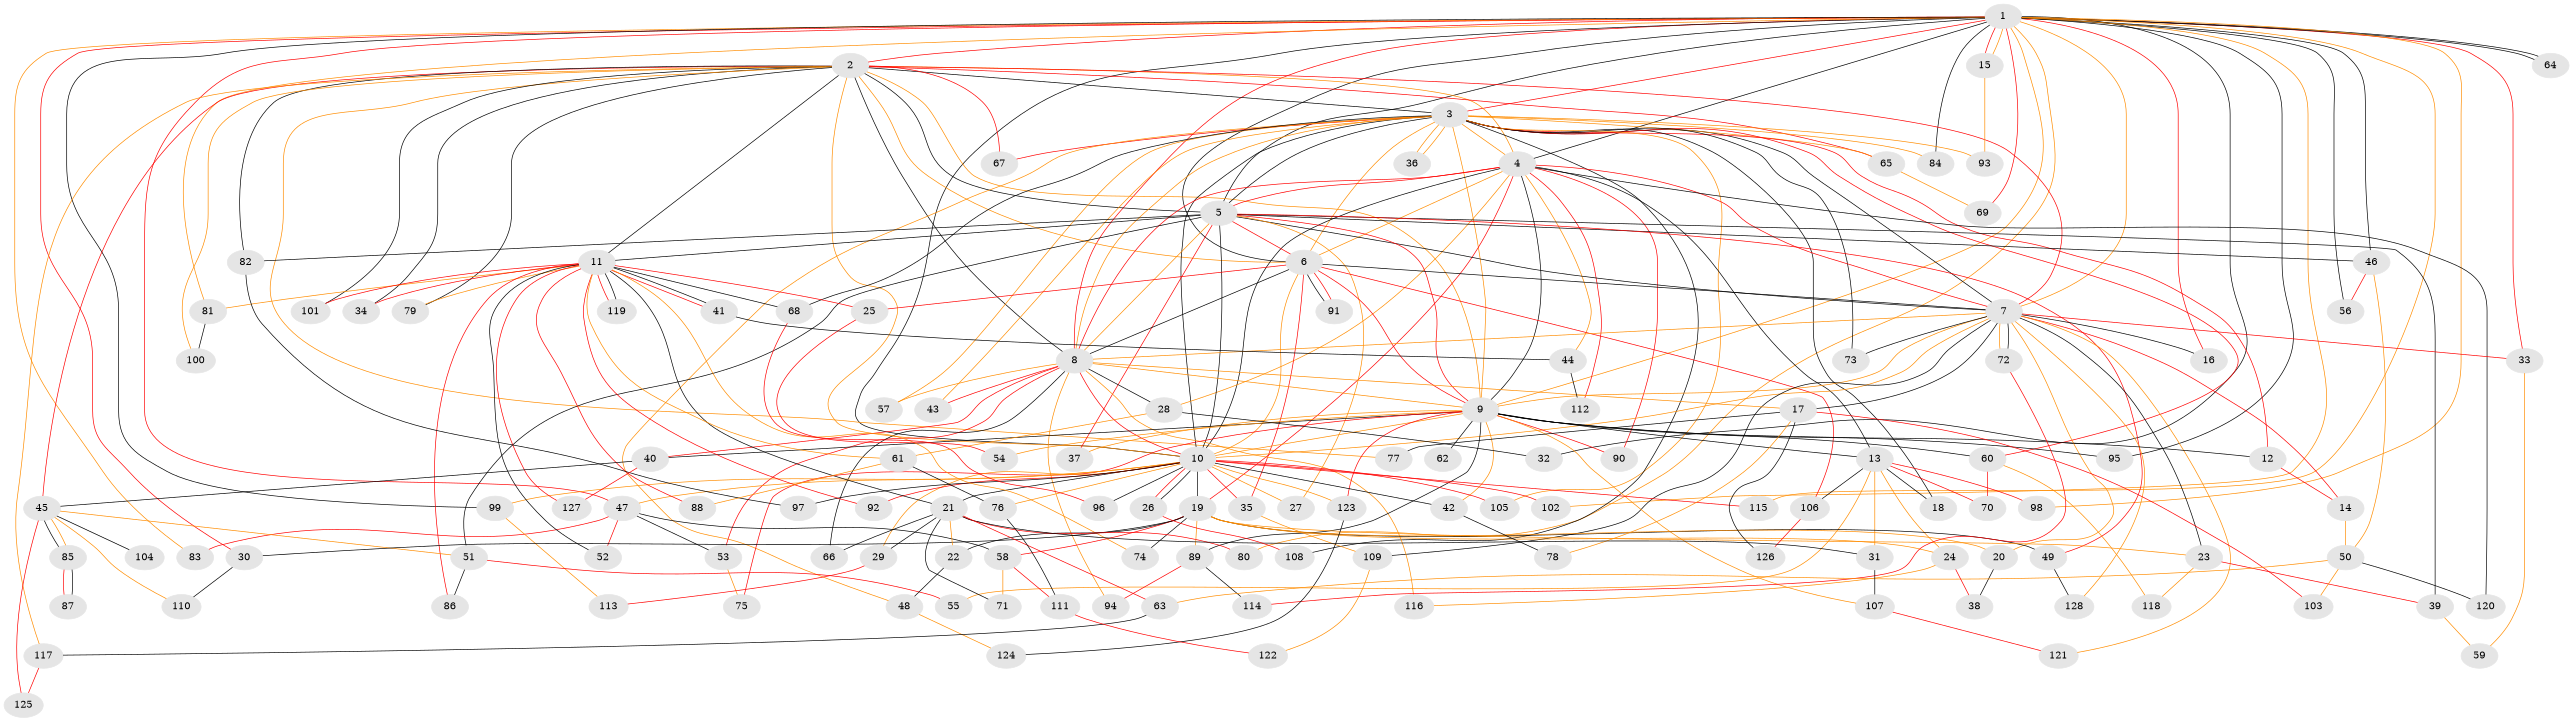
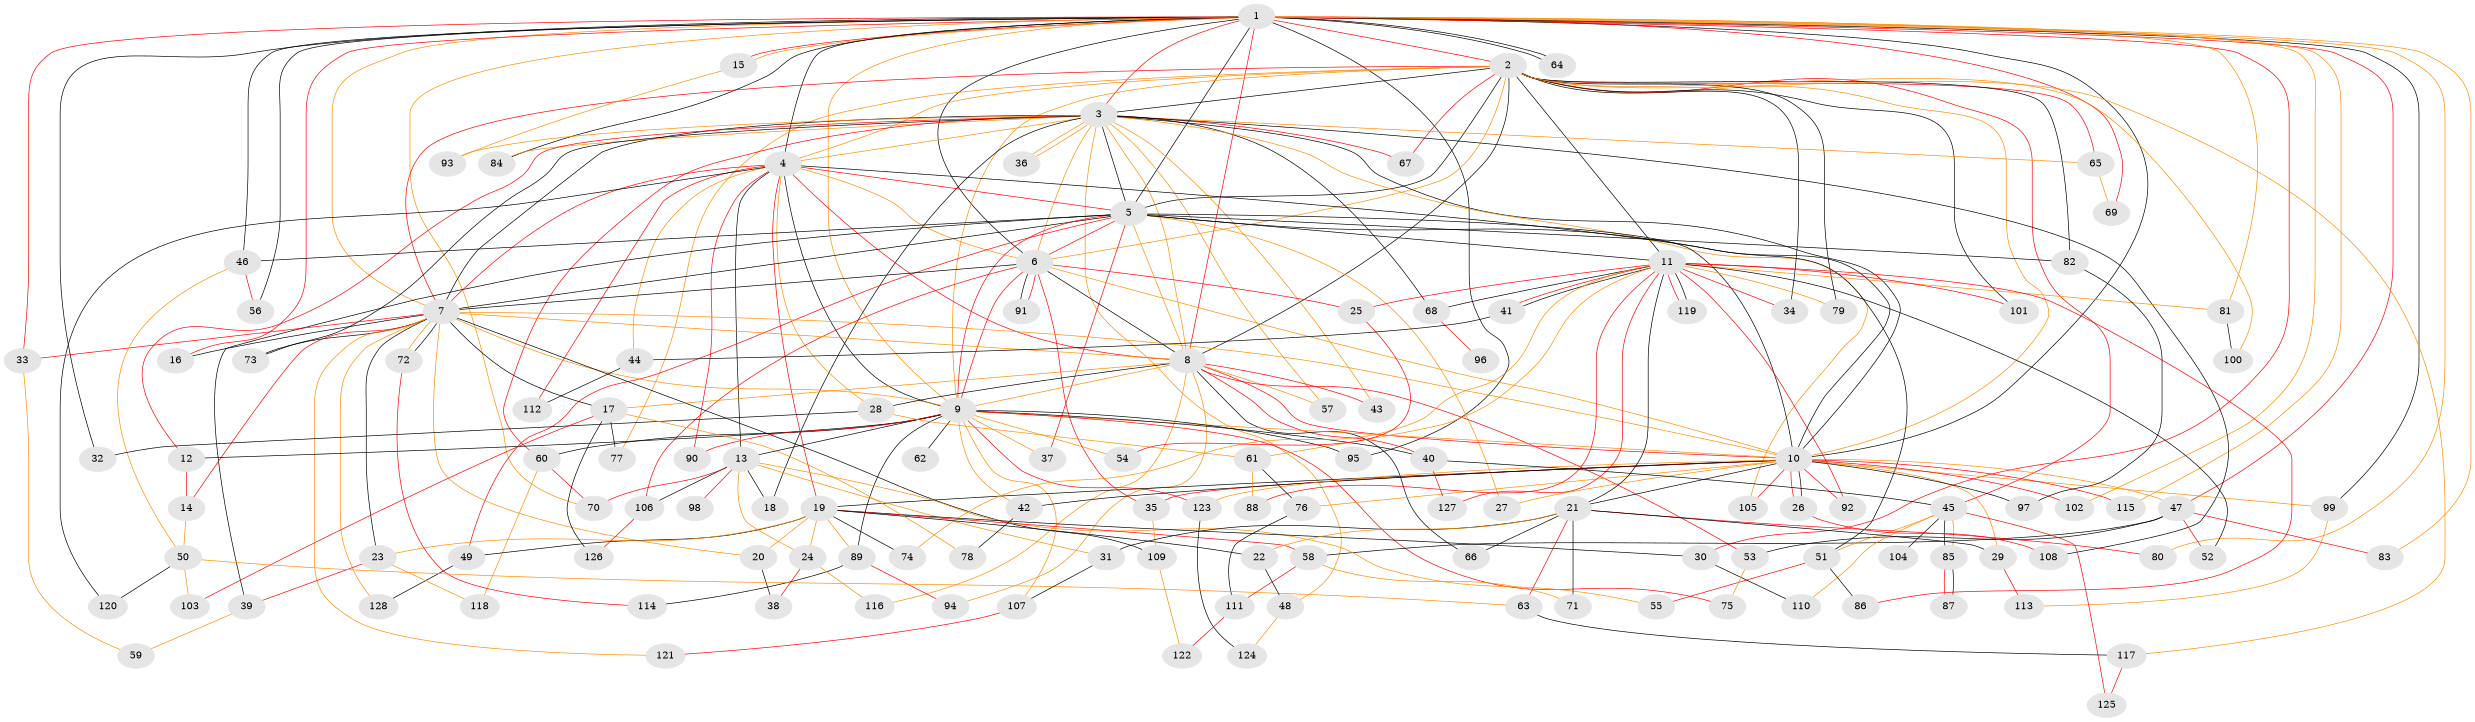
edge "1" -- "98": now "1" -- "70"
edge "3" -- "9": removed
edge "10" -- "96": removed
